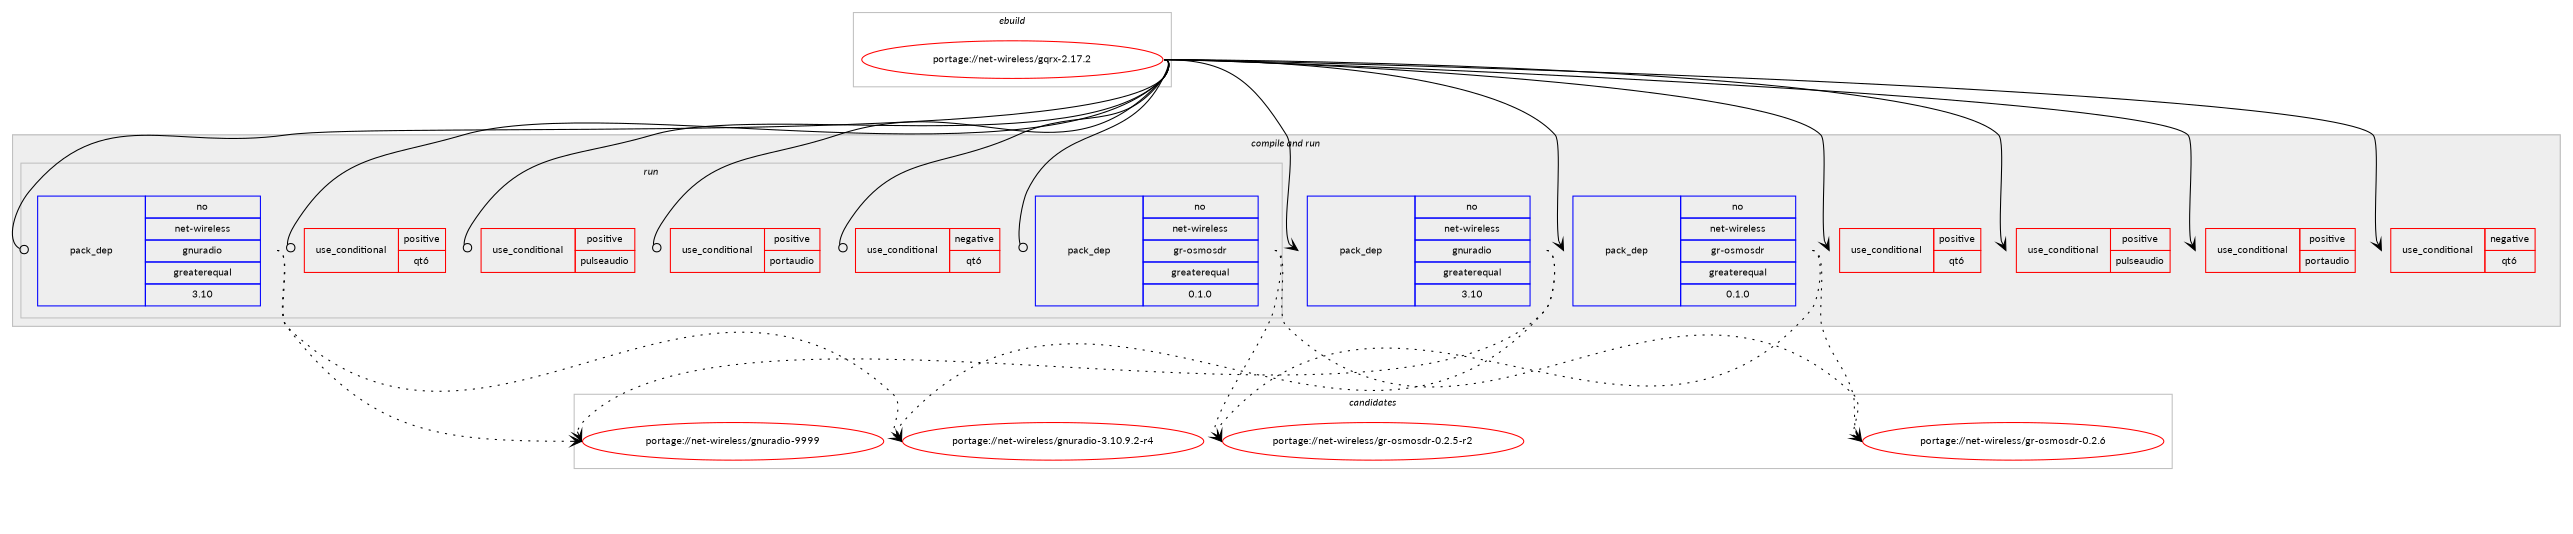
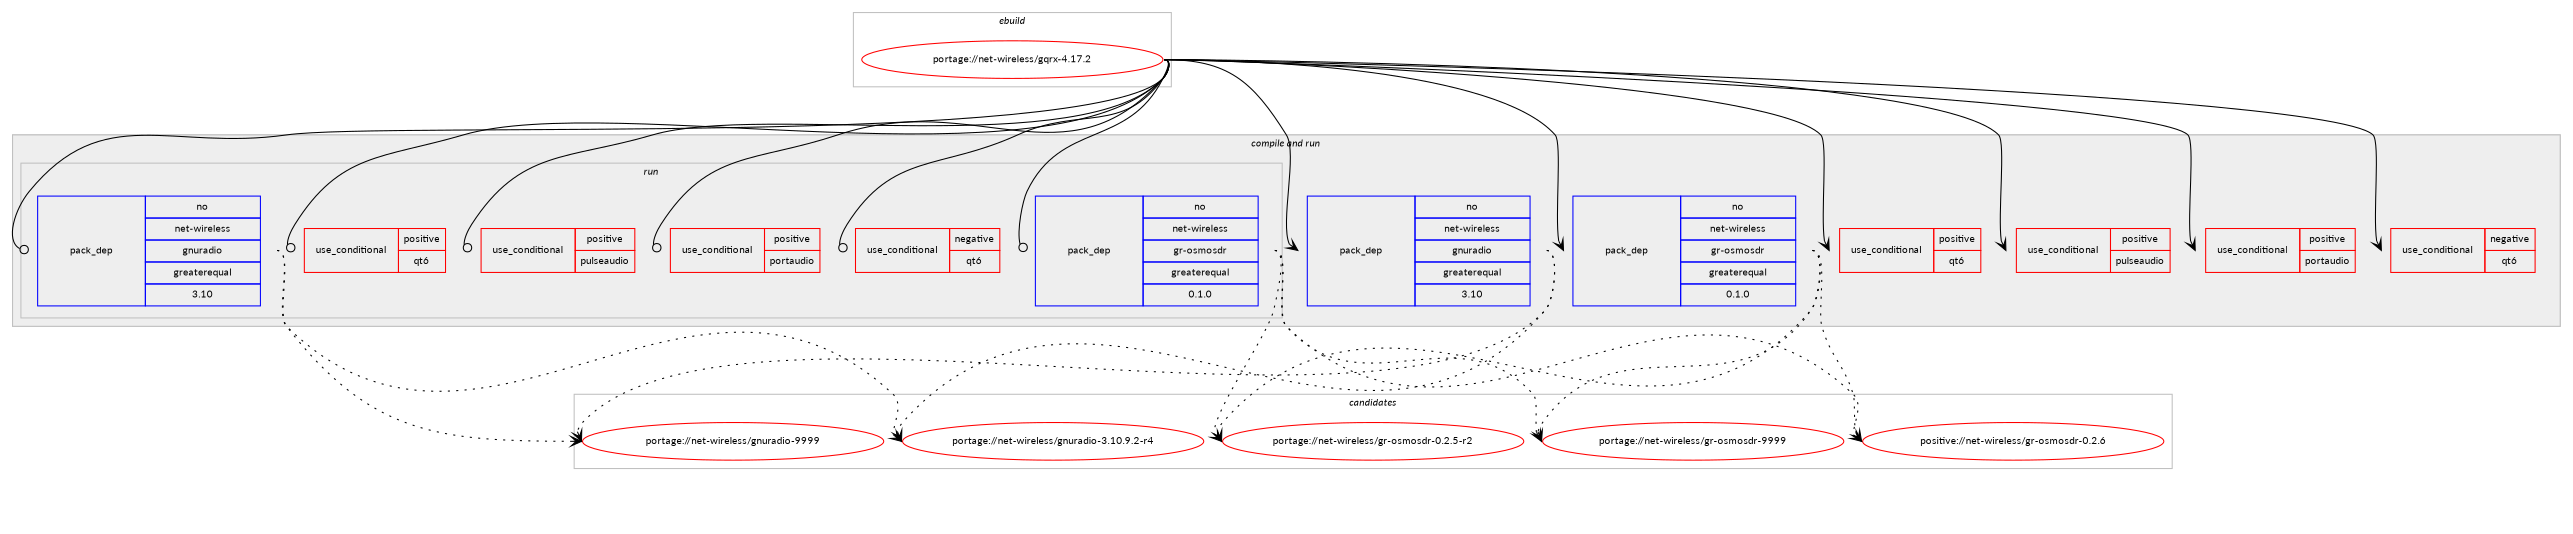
node "portage://net-wireless/gqrx-2.17.2": label "portage://net-wireless/gqrx-2.17.2" -> "portage://net-wireless/gqrx-4.17.2"
node "portage://net-wireless/gr-osmosdr-9999": added
node "portage://net-wireless/gr-osmosdr-0.2.6": label "portage://net-wireless/gr-osmosdr-0.2.6" -> "positive://net-wireless/gr-osmosdr-0.2.6"
